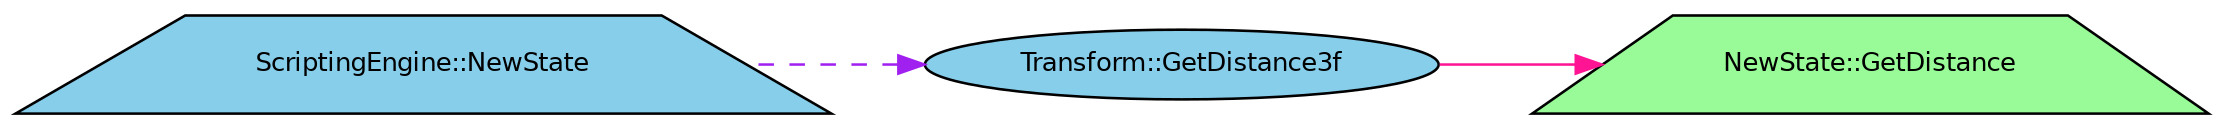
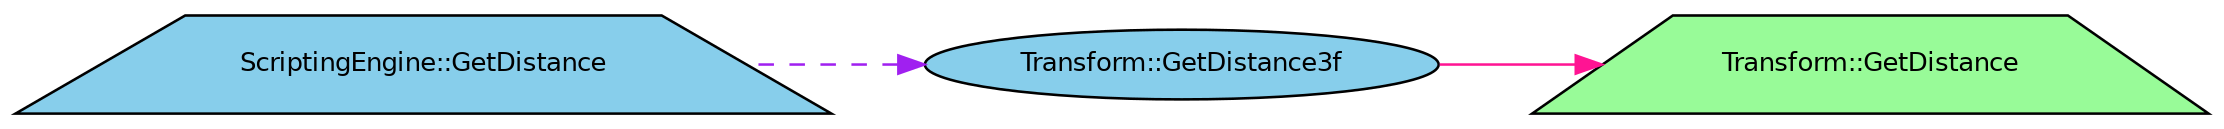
node "ScriptingEngine::NewState": label "ScriptingEngine::NewState" -> "ScriptingEngine::GetDistance"
node "NewState::GetDistance": label "NewState::GetDistance" -> "Transform::GetDistance"
